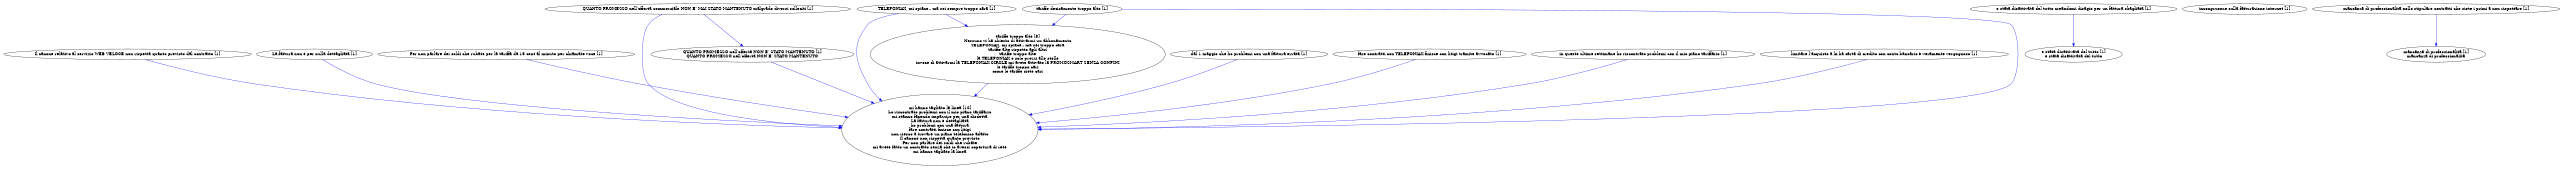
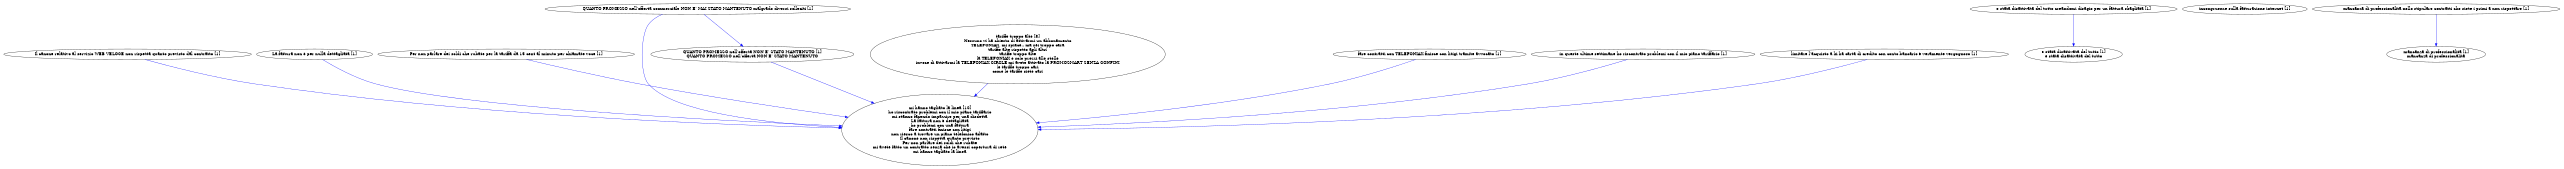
node "TELEFONIAX, mi spiace.. ma sei sempre troppo cara [1]": removed
node "tariffe decisamente troppo alte [1]": removed
node "dal 1 maggio che ho problemi con una fattura errata [1]": removed
